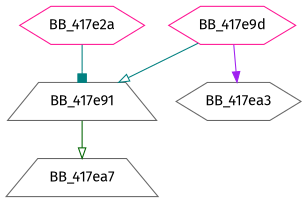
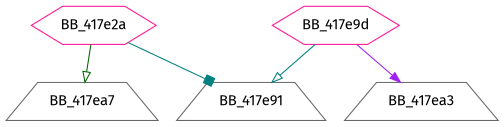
node "BB_417ea3": shape hexagon -> trapezium
edge "BB_417e91" -> "BB_417ea7": now "BB_417e2a" -> "BB_417ea7"
